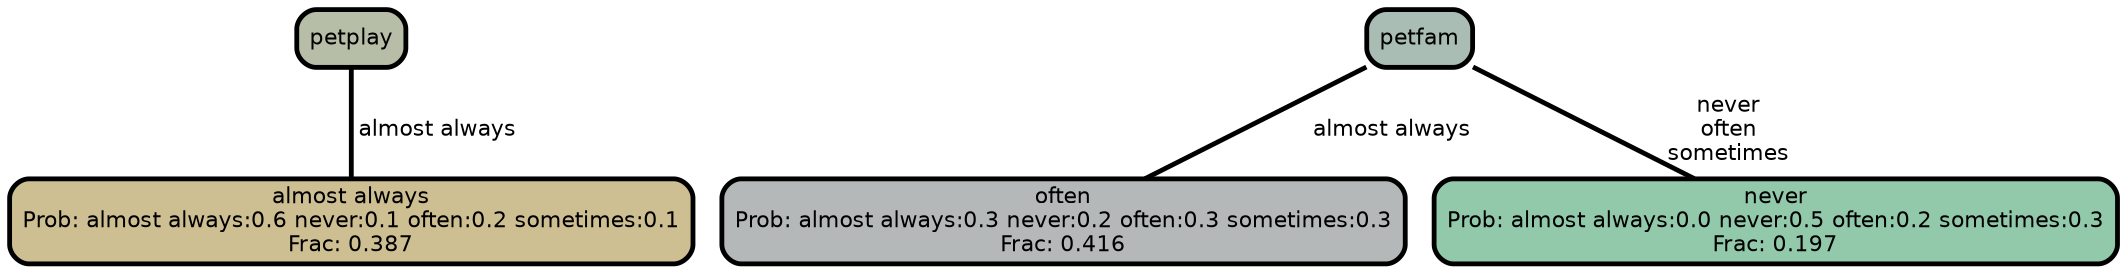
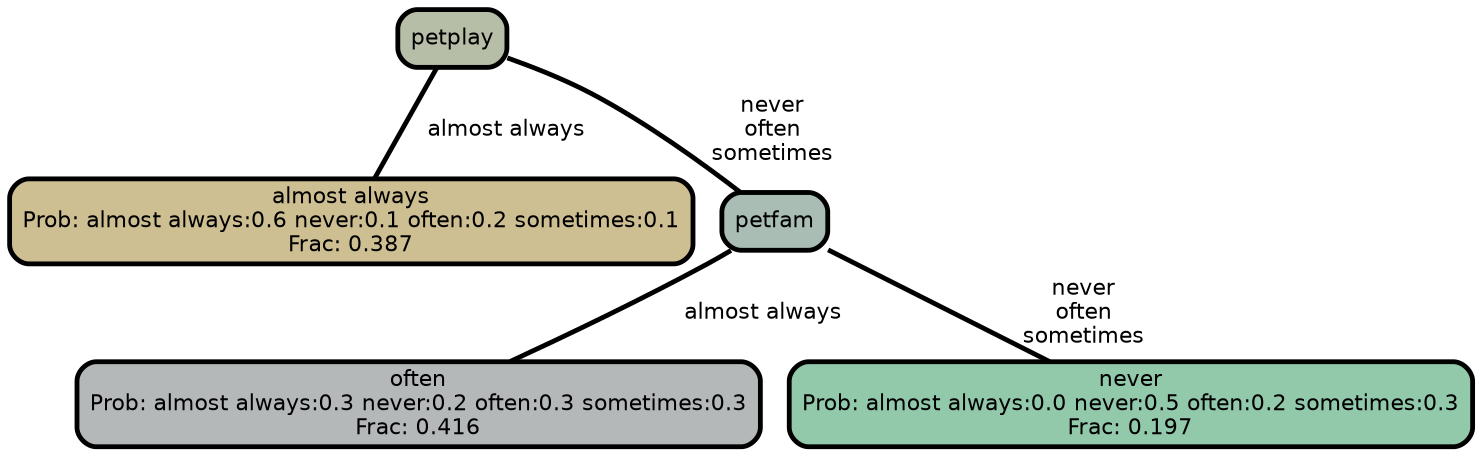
edge "petplay" -- "petfam": added, label "never often sometimes"
